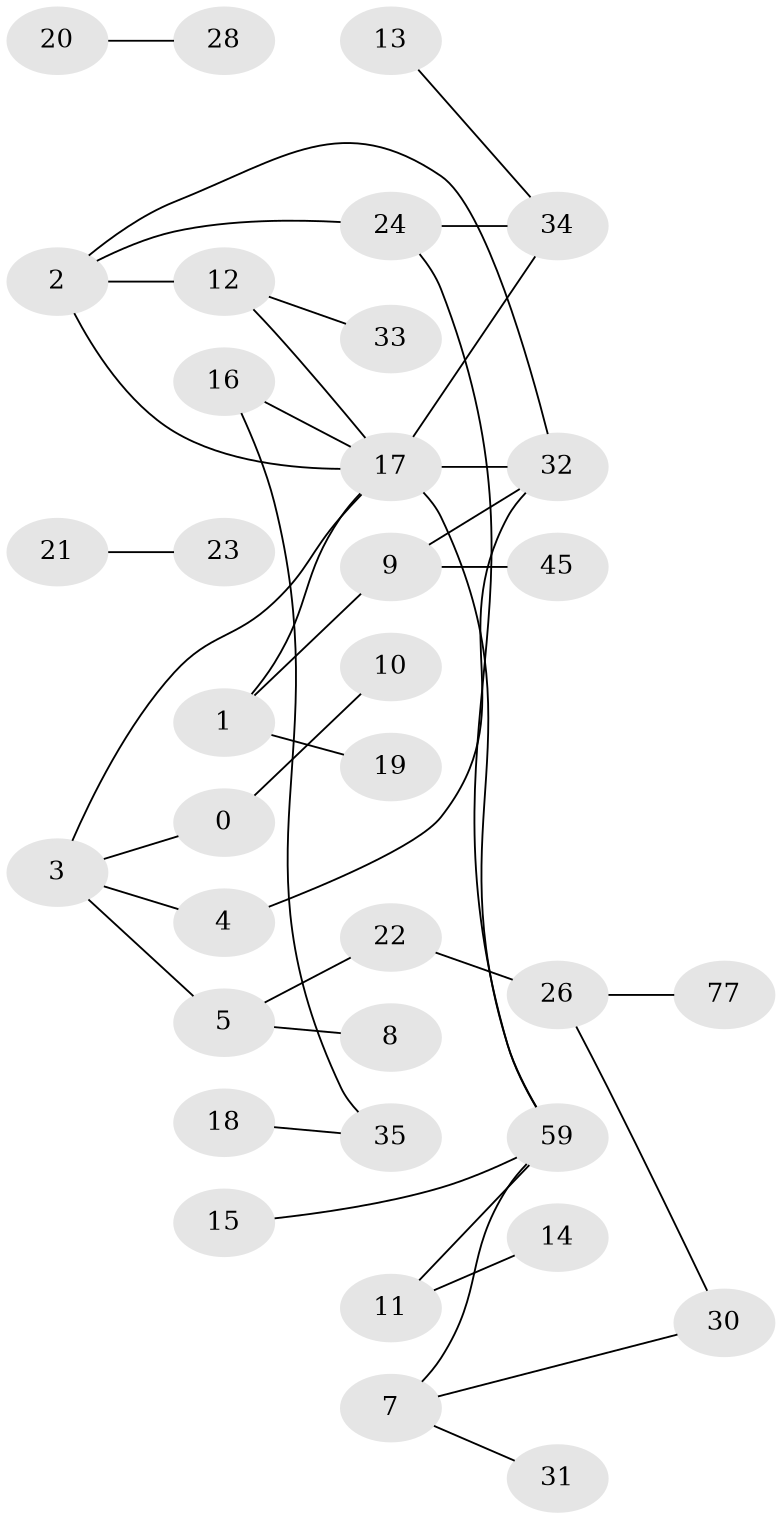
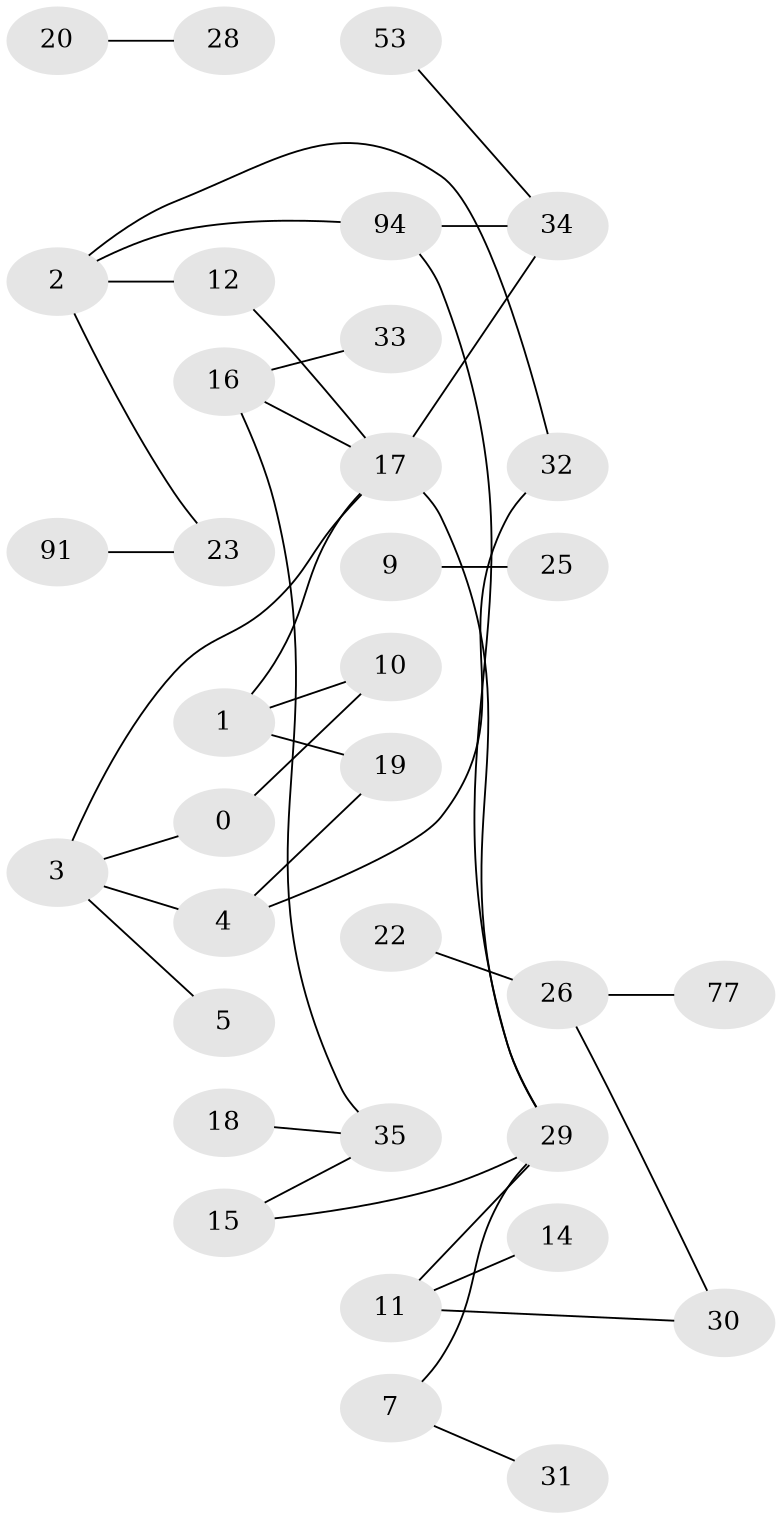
node "13": label "13" -> "53"
node "24": label "24" -> "94"
edge "12" -- "33": now "16" -- "33"
edge "2" -- "17": now "2" -- "23"
edge "17" -- "32": removed
edge "32" -- "9": removed
node "21": label "21" -> "91"
node "45": label "45" -> "25"
edge "9" -- "1": now "10" -- "1"
edge "19" -- "4": added
edge "22" -- "5": removed
node "8": removed
node "59": label "59" -> "29"
edge "35" -- "15": added
edge "30" -- "7": now "30" -- "11"
